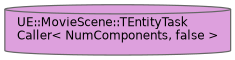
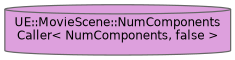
node "UE::MovieScene::TEntityTask Caller< NumComponents, false >": label "UE::MovieScene::TEntityTask Caller< NumComponents, false >" -> "UE::MovieScene::NumComponents Caller< NumComponents, false >"
